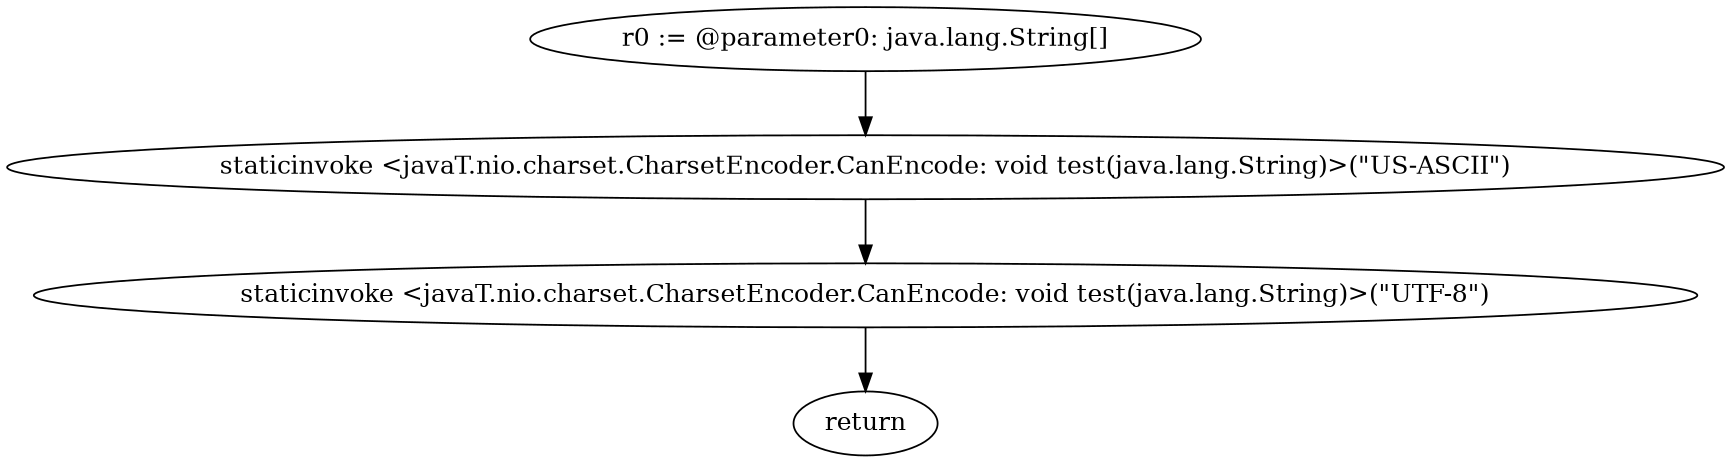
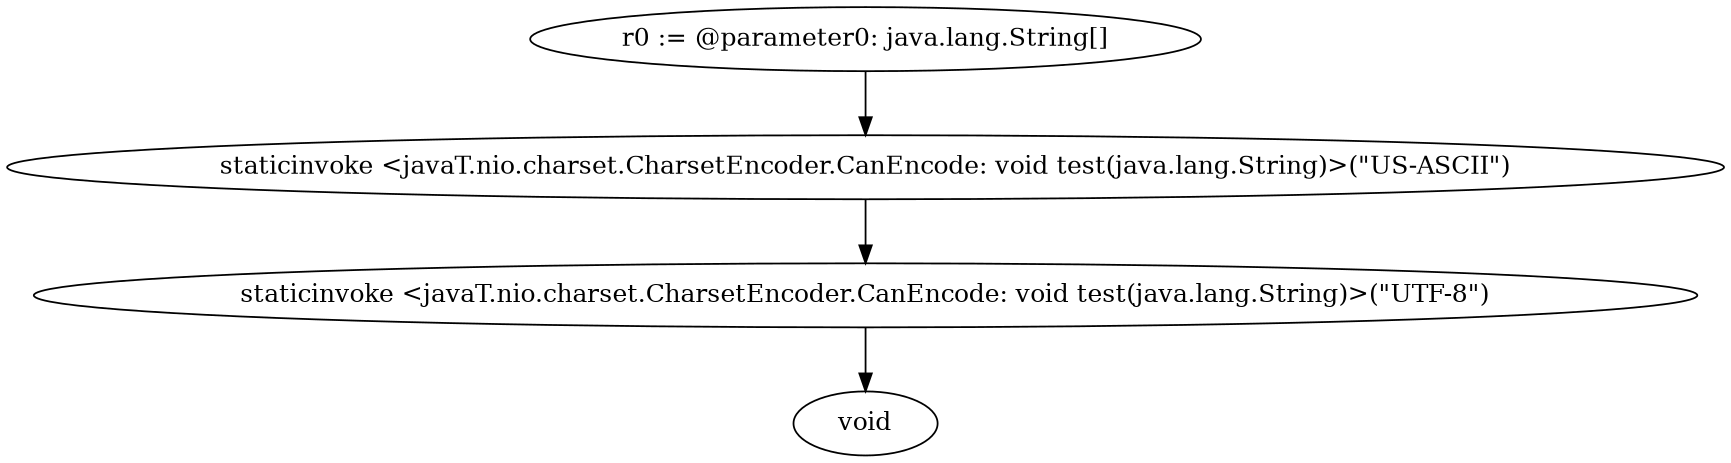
node "return": label "return" -> "void"
